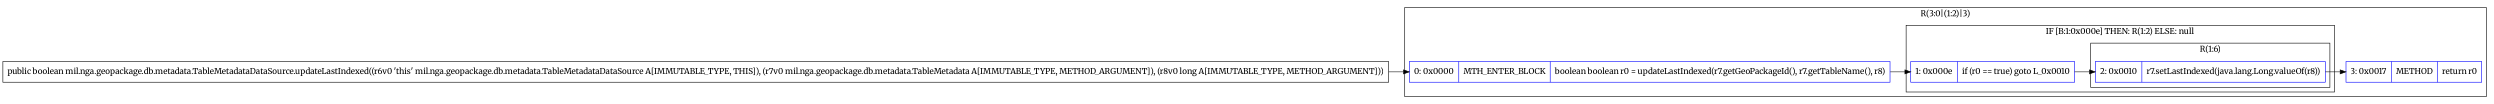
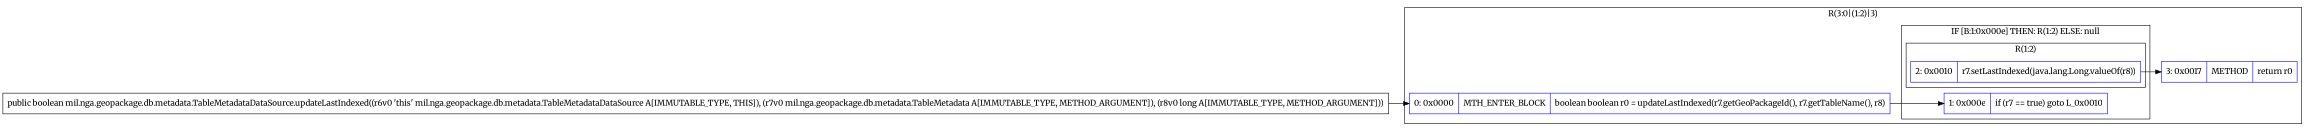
cluster "R(1:6)": label "R(1:6)" -> "R(1:2)"
node "1: 0x000e": text "if (r0 == true) goto L_0x0010" -> "if (r7 == true) goto L_0x0010"
edge "1: 0x000e" -> "2: 0x0010": removed
